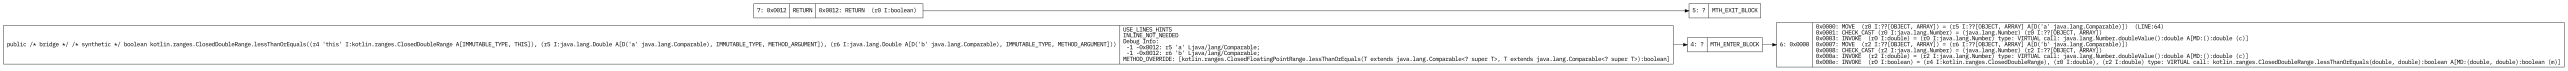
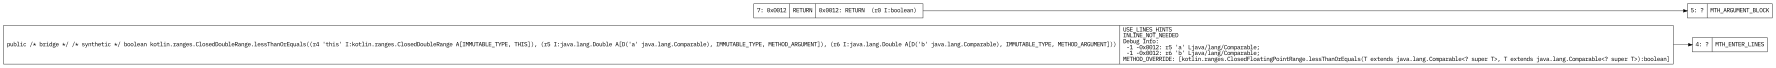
node "5: ?": text "MTH_EXIT_BLOCK" -> "MTH_ARGUMENT_BLOCK"
node "4: ?": text "MTH_ENTER_BLOCK" -> "MTH_ENTER_LINES"
node "6: 0x0000": removed
